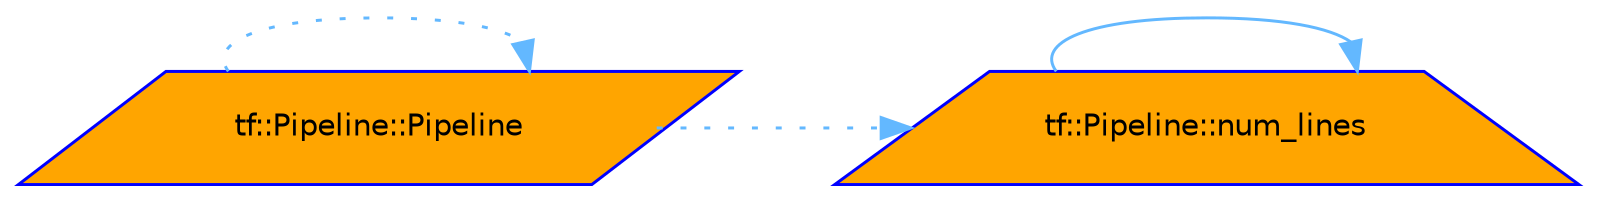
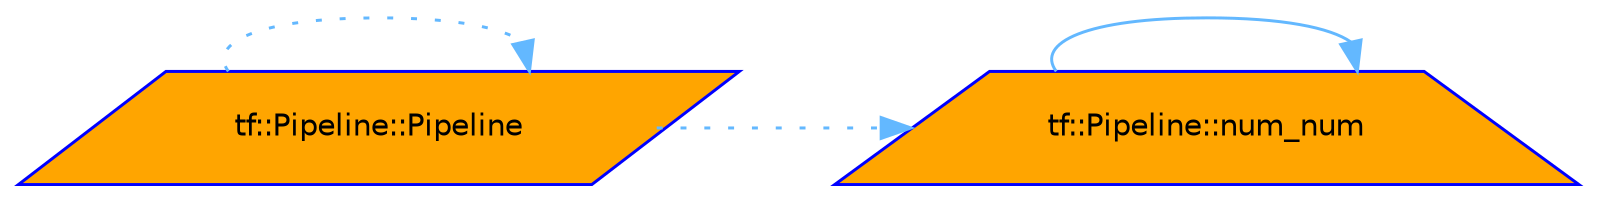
node "tf::Pipeline::num_lines": label "tf::Pipeline::num_lines" -> "tf::Pipeline::num_num"
